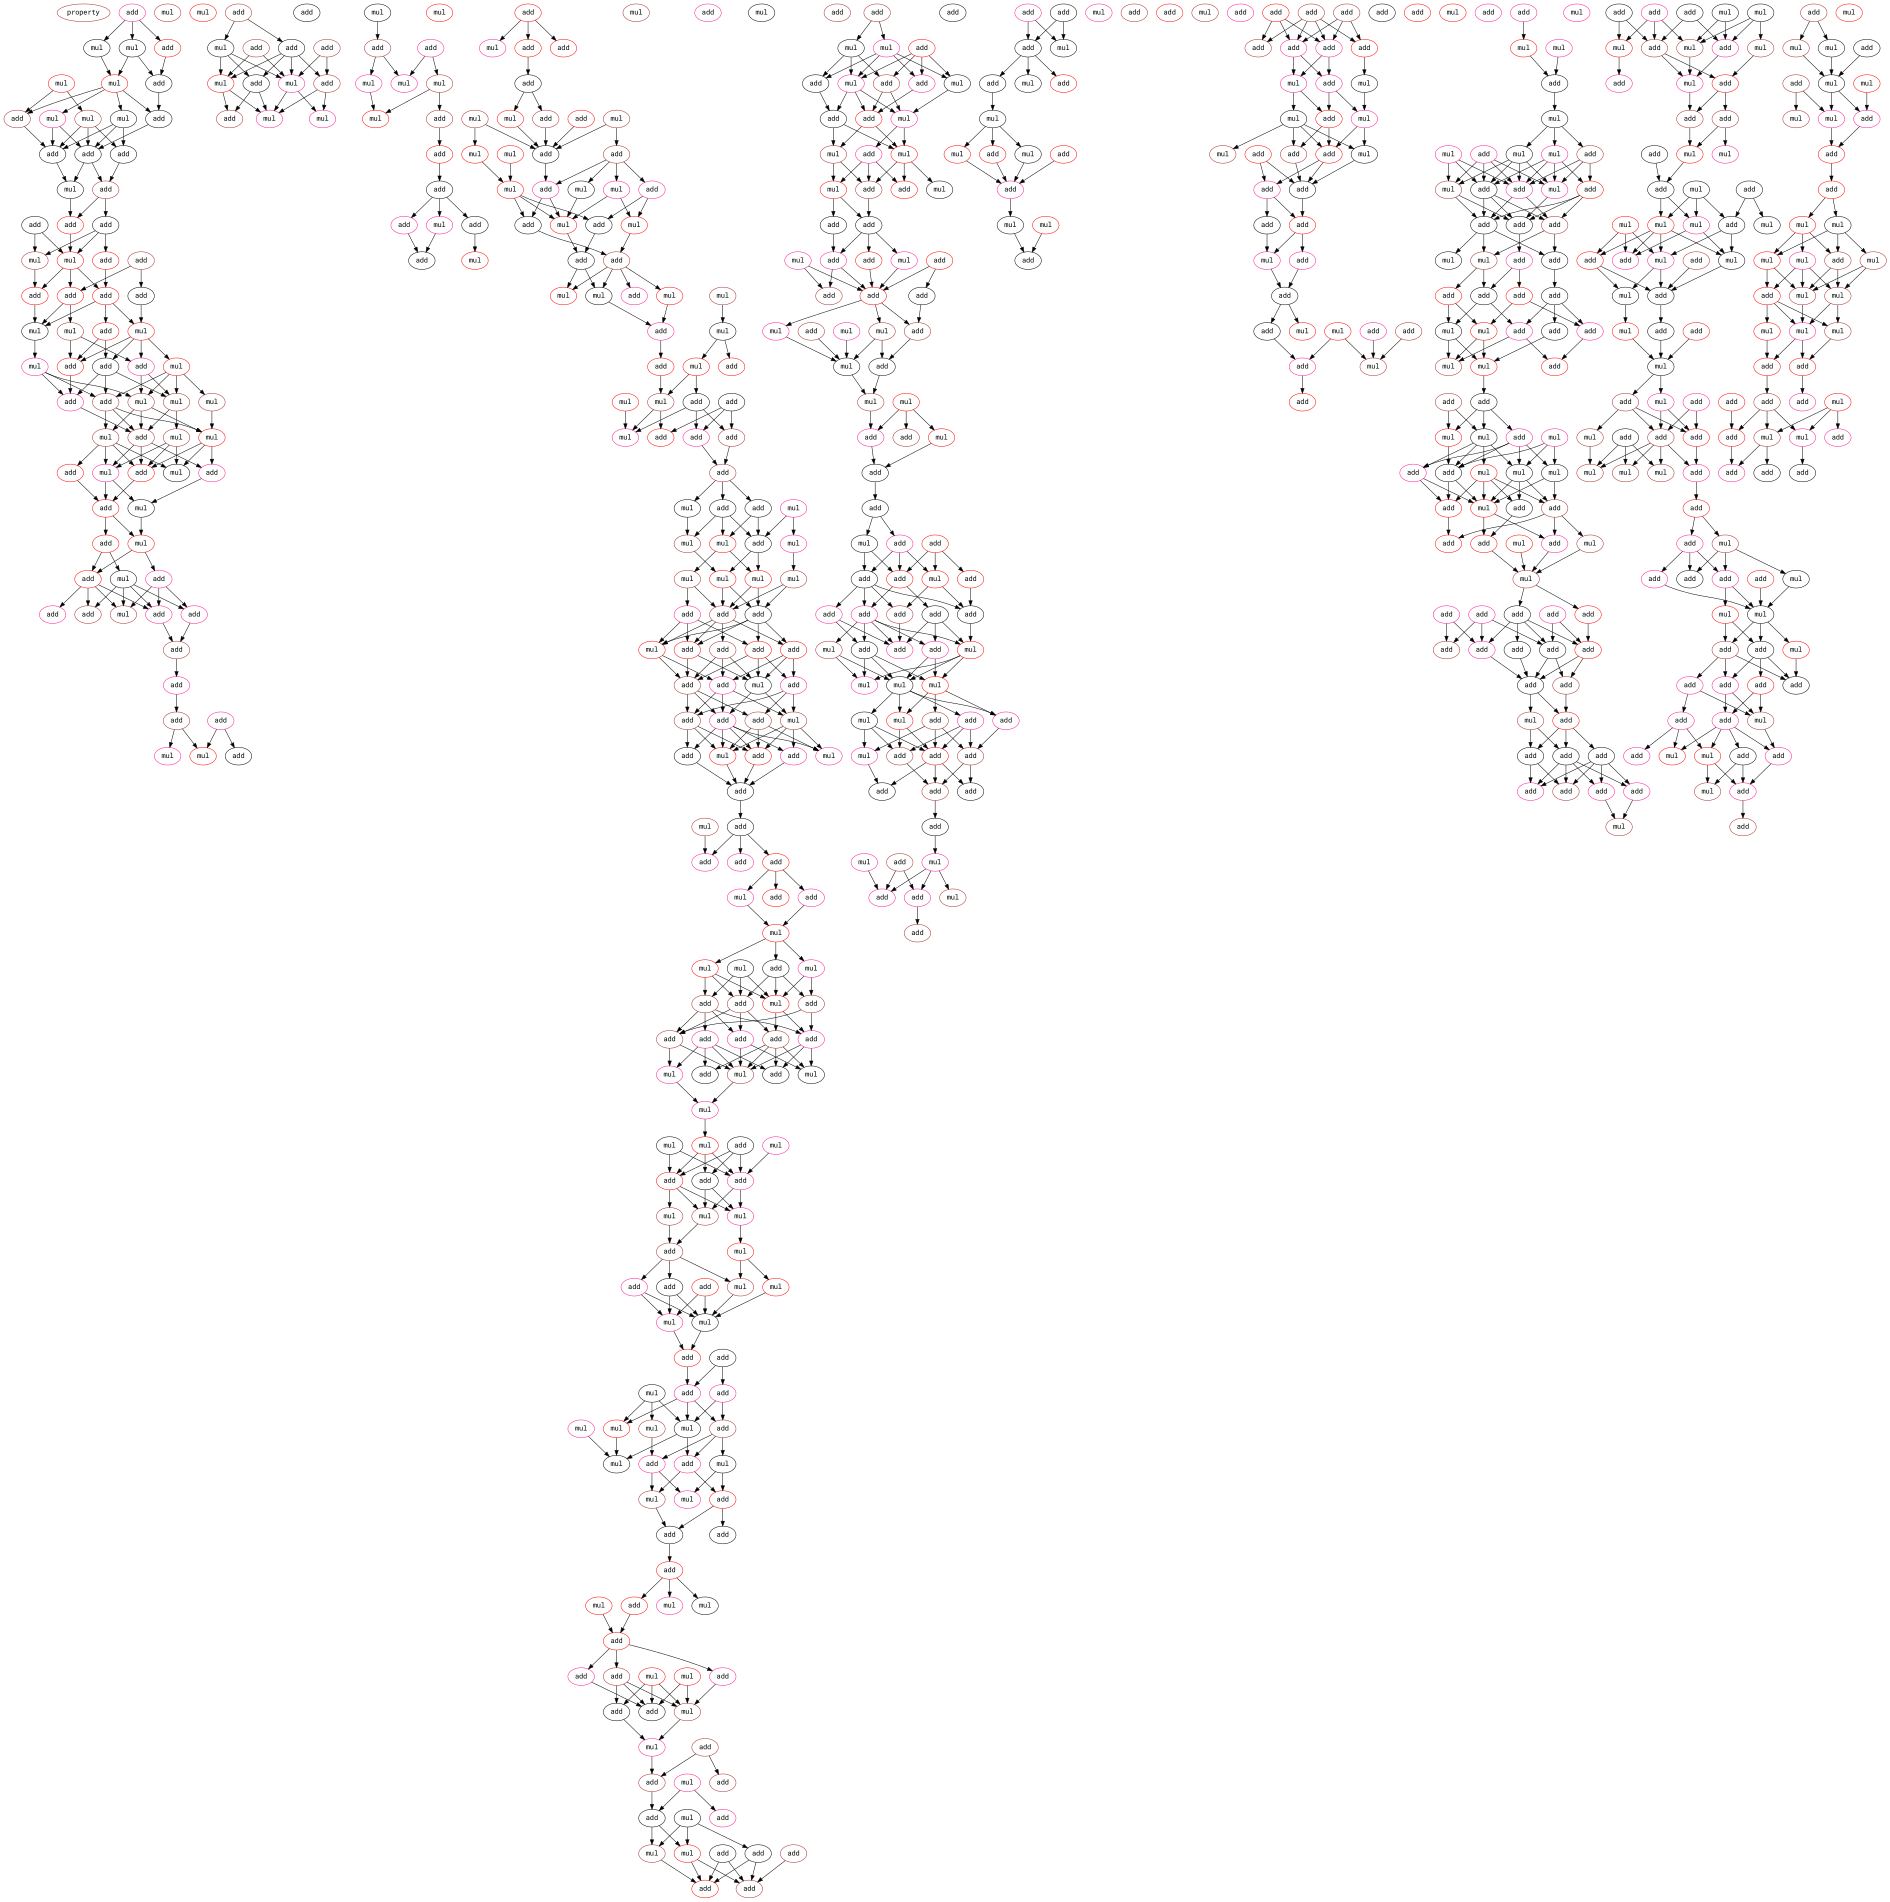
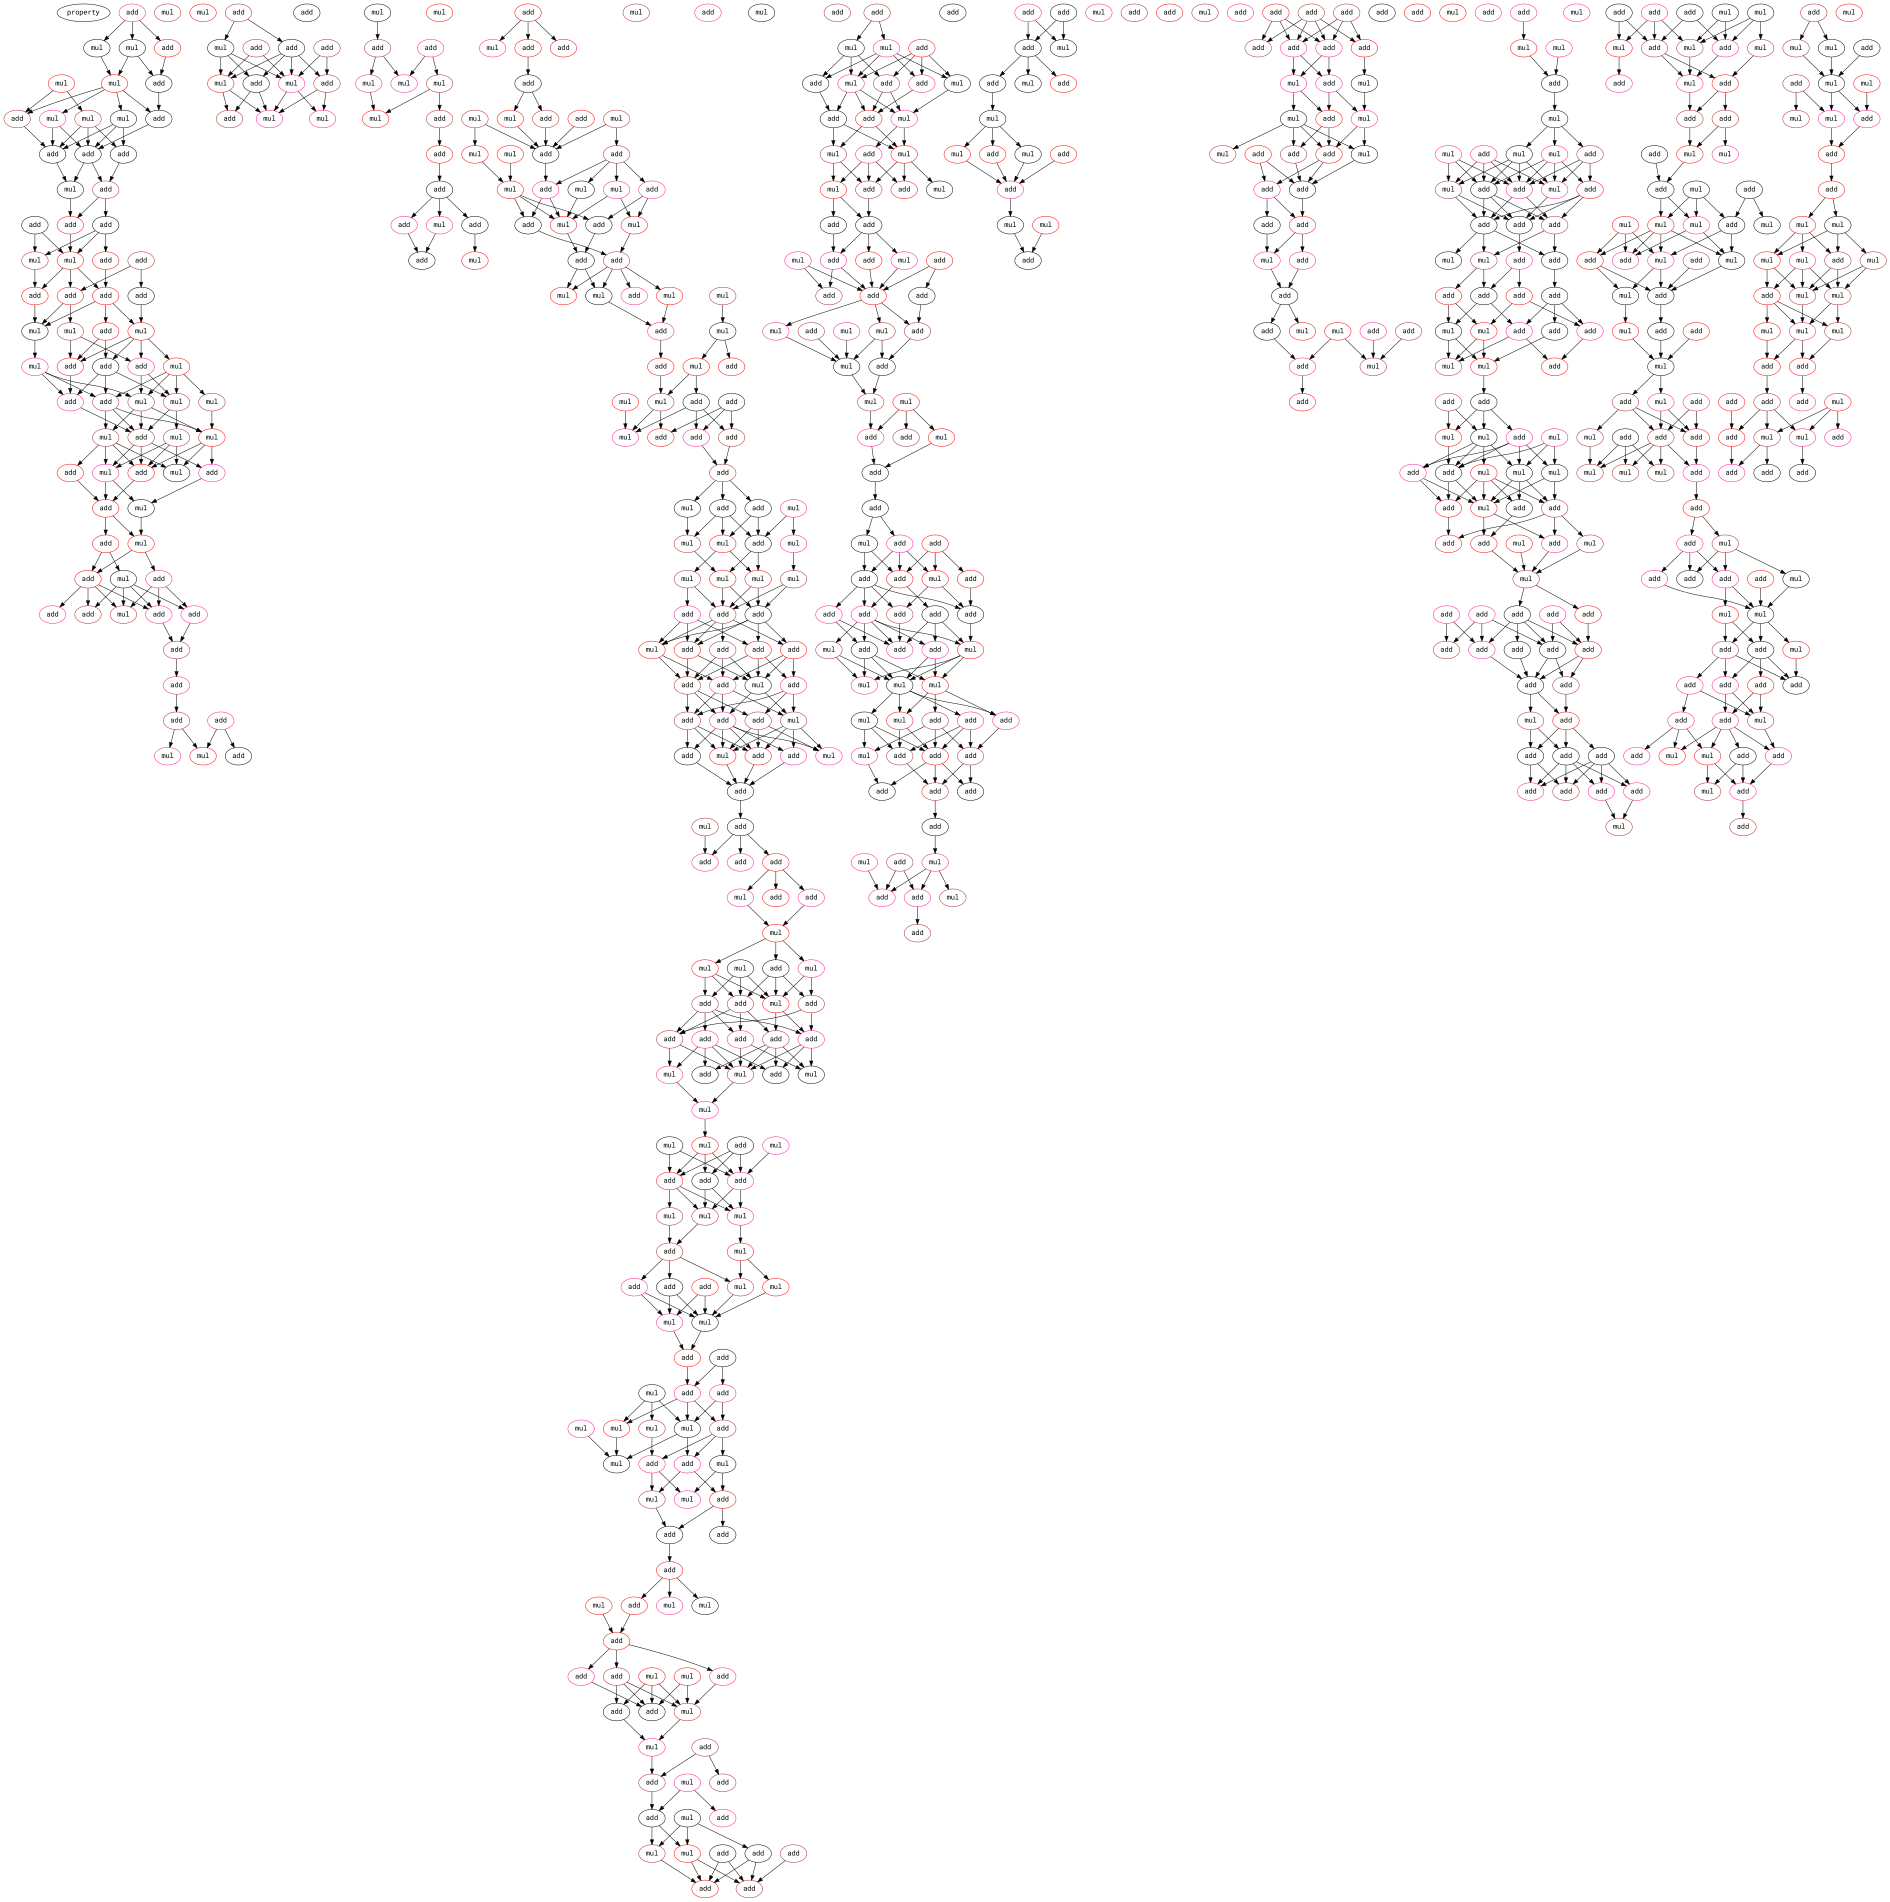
node "property": color brown -> black
